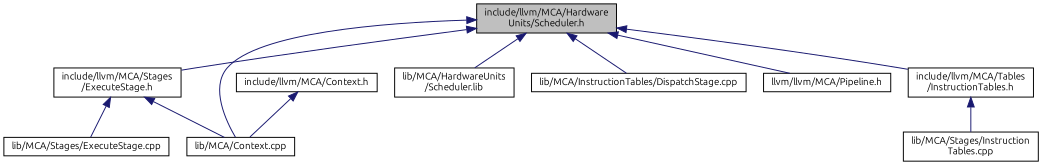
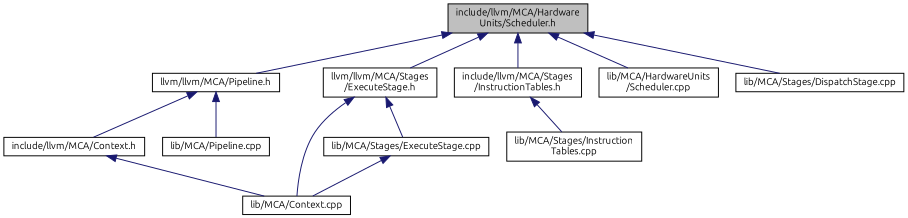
edge "lib/MCA/Context.cpp" -> "include/llvm/MCA/Hardware Units/Scheduler.h": now "lib/MCA/Context.cpp" -> "lib/MCA/Stages/ExecuteStage.cpp"
node "include/llvm/MCA/Stages /ExecuteStage.h": label "include/llvm/MCA/Stages /ExecuteStage.h" -> "llvm/llvm/MCA/Stages /ExecuteStage.h"
node "lib/MCA/HardwareUnits /Scheduler.lib": label "lib/MCA/HardwareUnits /Scheduler.lib" -> "lib/MCA/HardwareUnits /Scheduler.cpp"
node "lib/MCA/InstructionTables/DispatchStage.cpp": label "lib/MCA/InstructionTables/DispatchStage.cpp" -> "lib/MCA/Stages/DispatchStage.cpp"
node "include/llvm/MCA/Tables /InstructionTables.h": label "include/llvm/MCA/Tables /InstructionTables.h" -> "include/llvm/MCA/Stages /InstructionTables.h"
edge "include/llvm/MCA/Context.h" -> "llvm/llvm/MCA/Pipeline.h": added
node "lib/MCA/Pipeline.cpp": added
